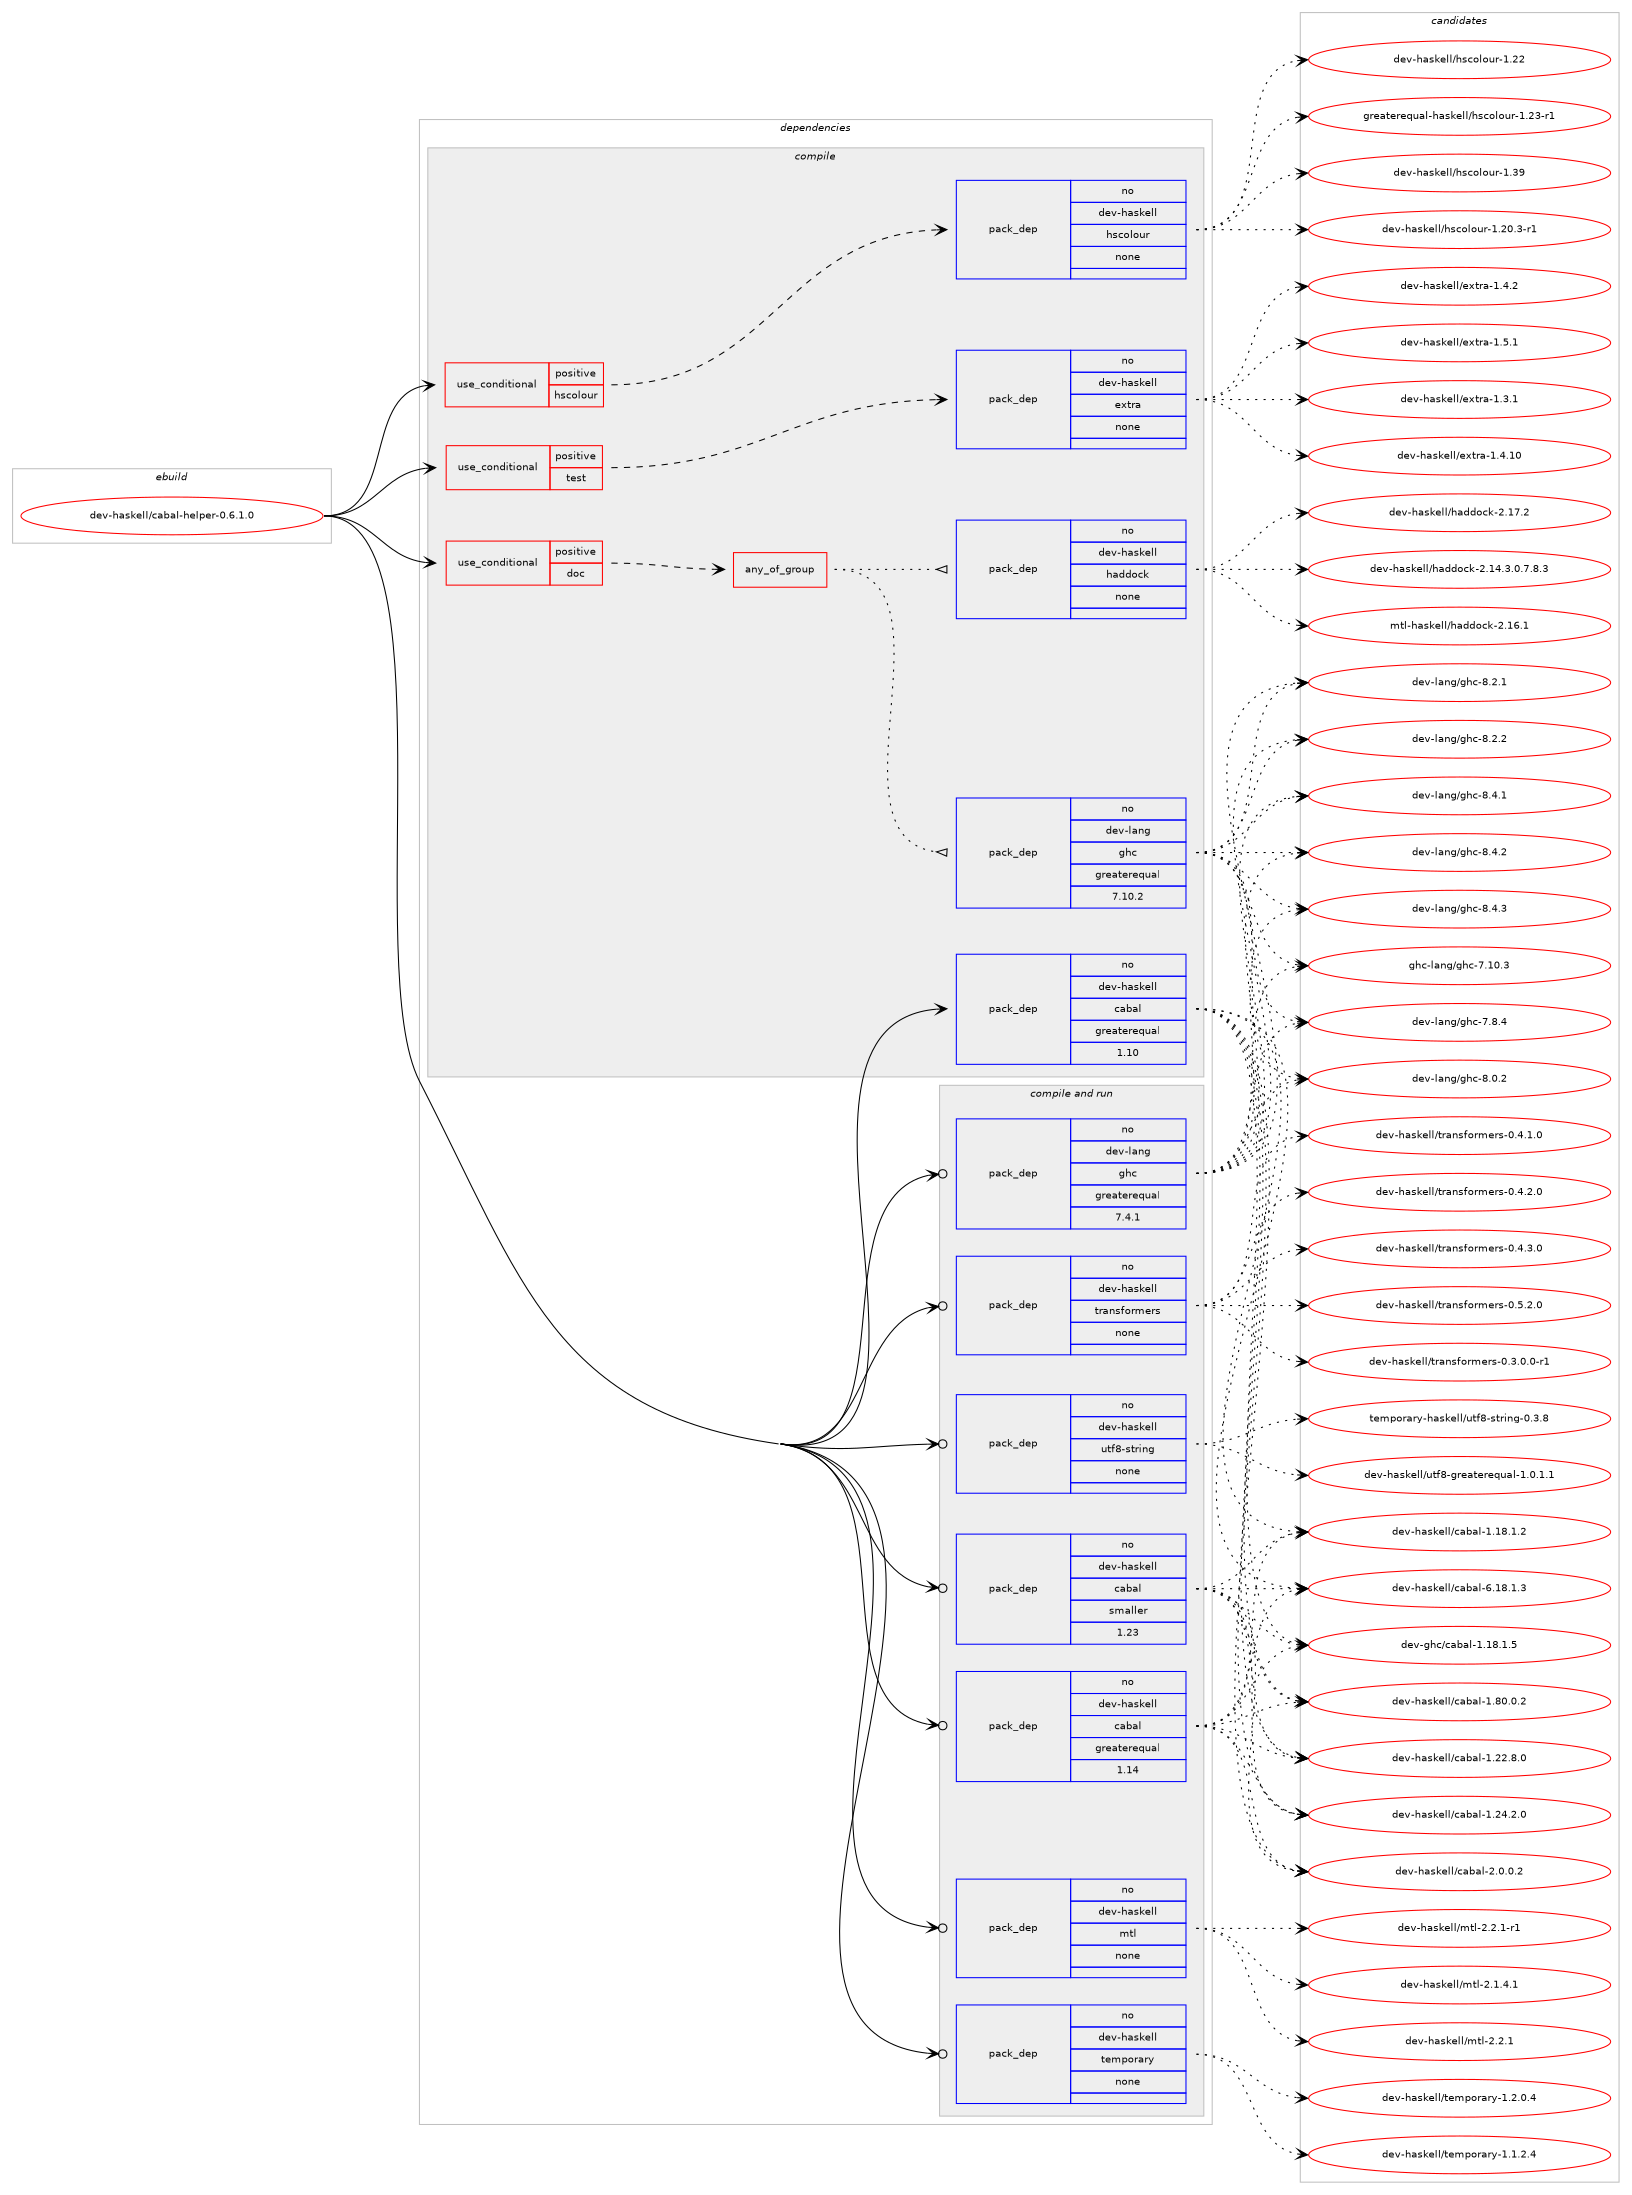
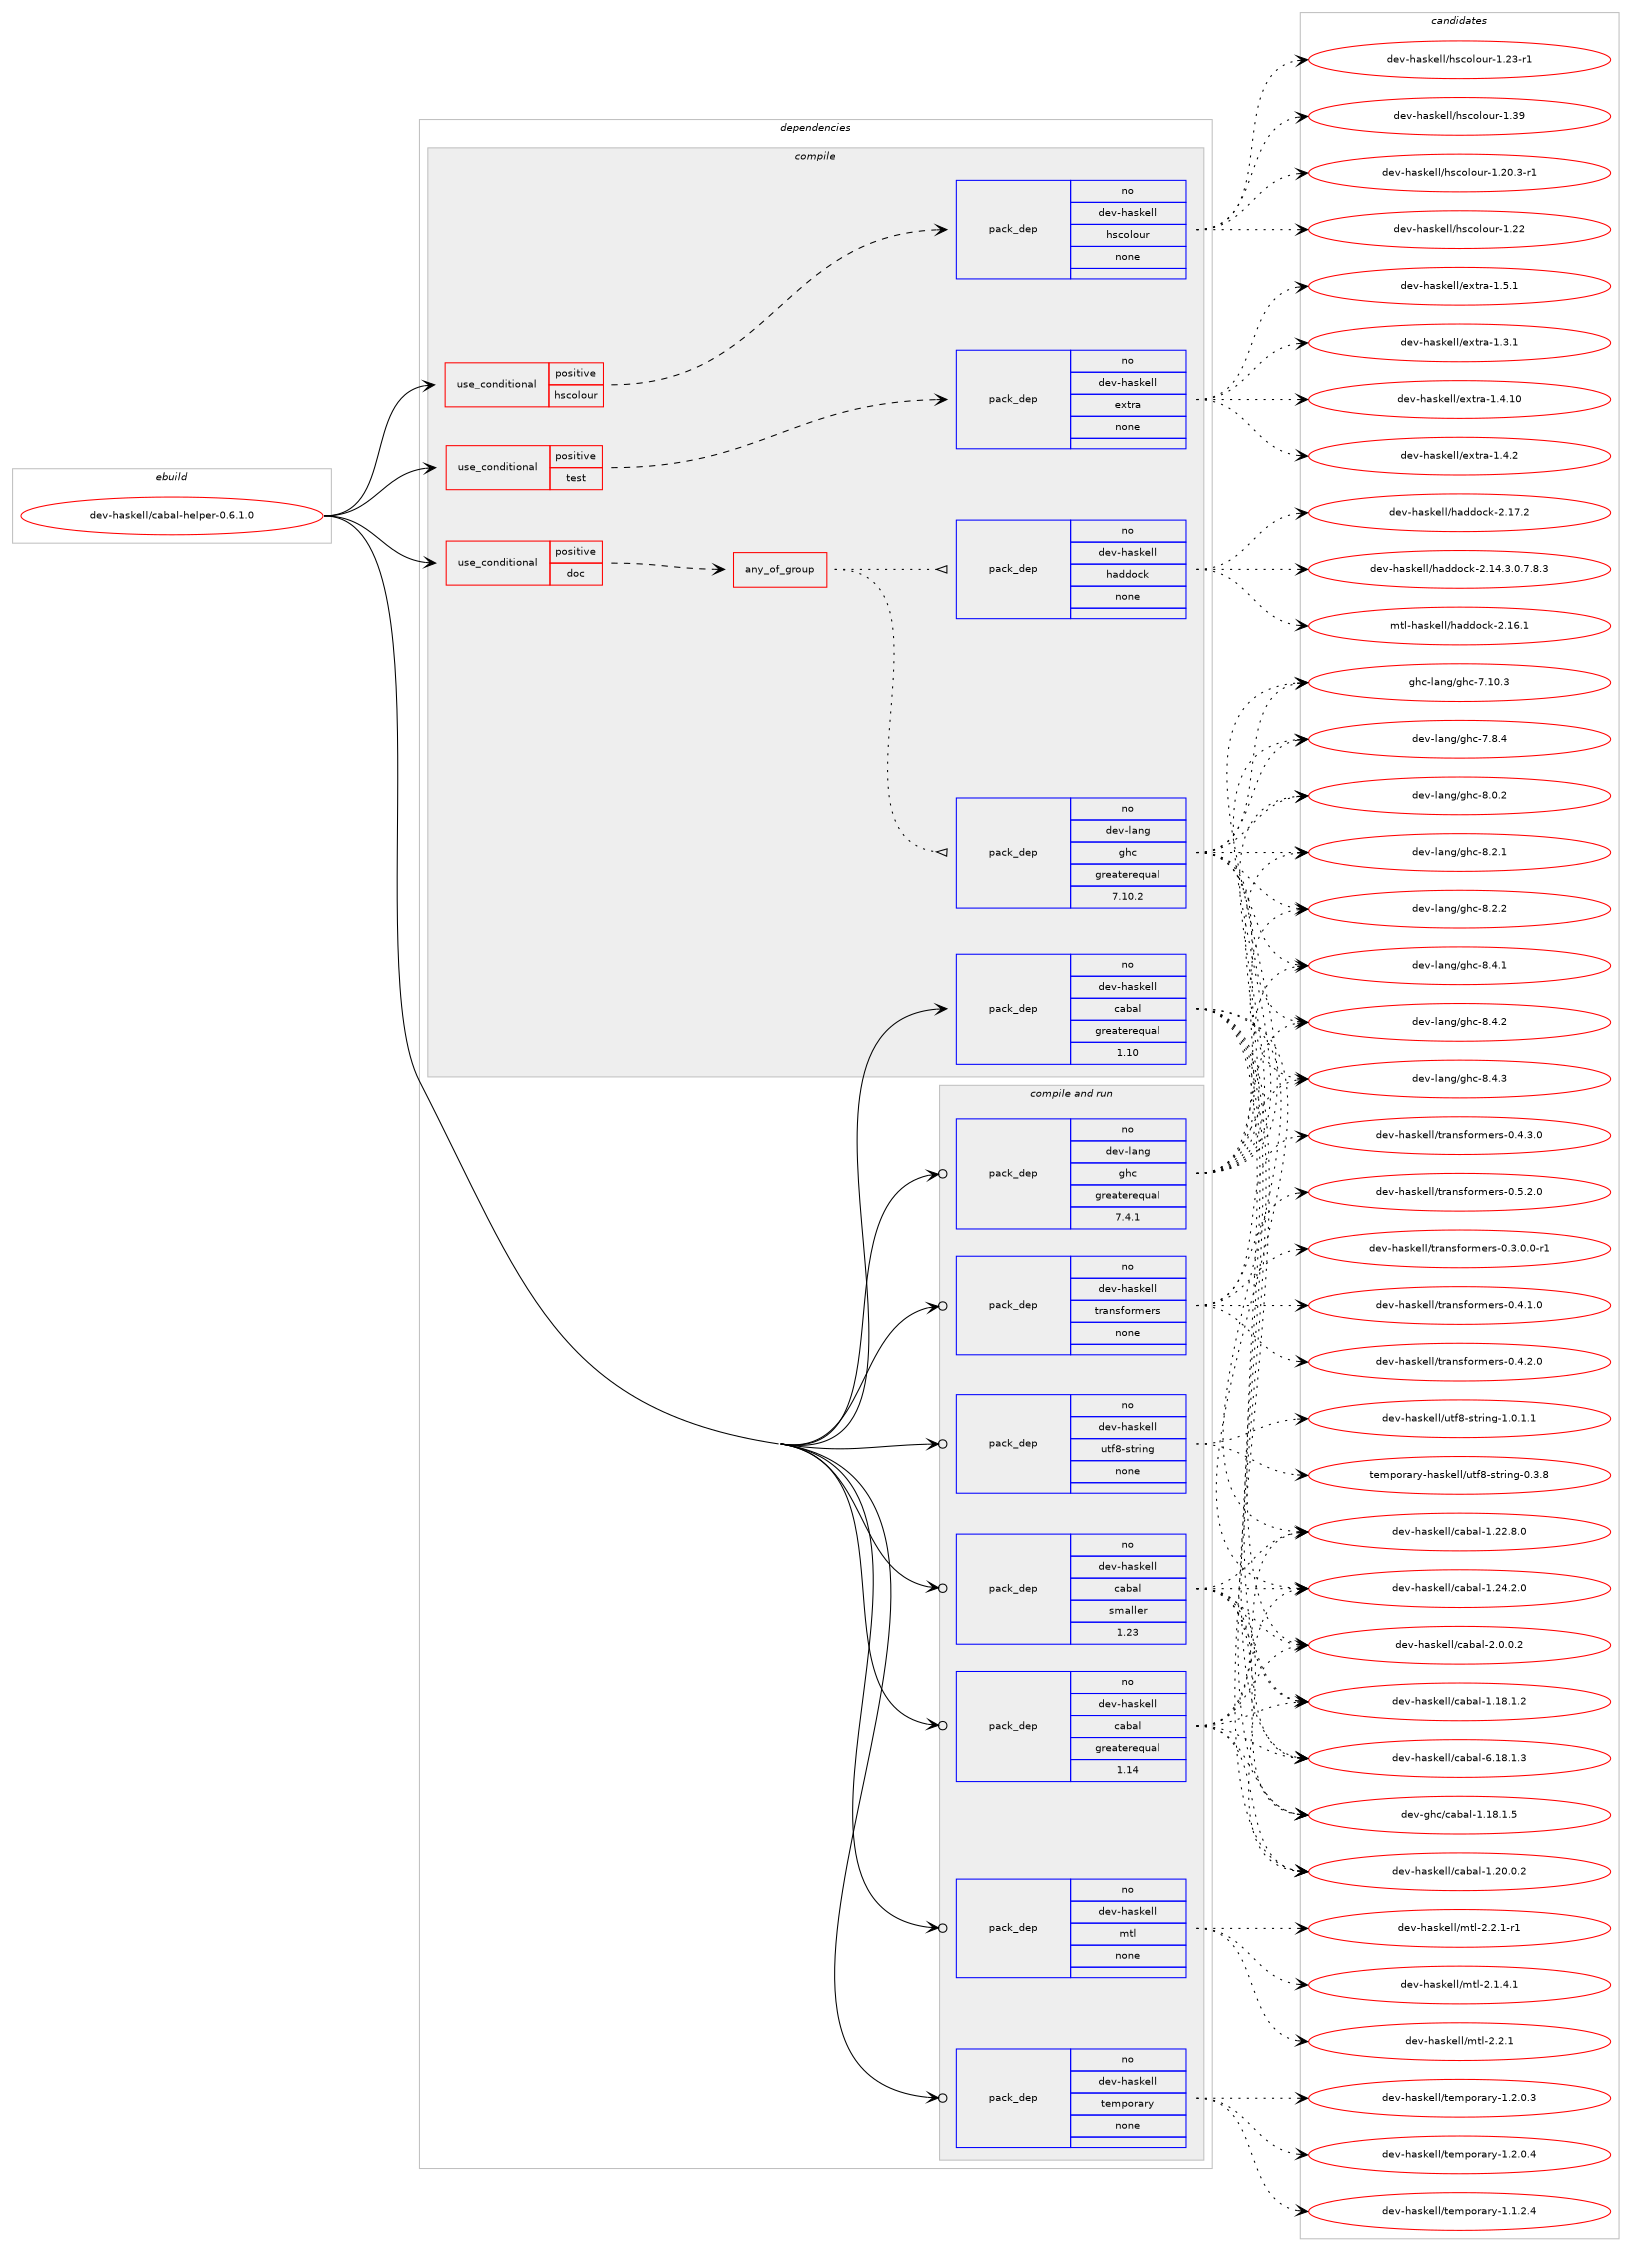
node "greaterequal-haskell/hscolour-1.23-r1": label "greaterequal-haskell/hscolour-1.23-r1" -> "dev-haskell/hscolour-1.23-r1"
node "dev-haskell/utf8-greaterequal-1.0.1.1": label "dev-haskell/utf8-greaterequal-1.0.1.1" -> "dev-haskell/utf8-string-1.0.1.1"
node "dev-haskell/cabal-1.80.0.2": label "dev-haskell/cabal-1.80.0.2" -> "dev-haskell/cabal-1.20.0.2"
node "dev-haskell/temporary-1.2.0.3": added
